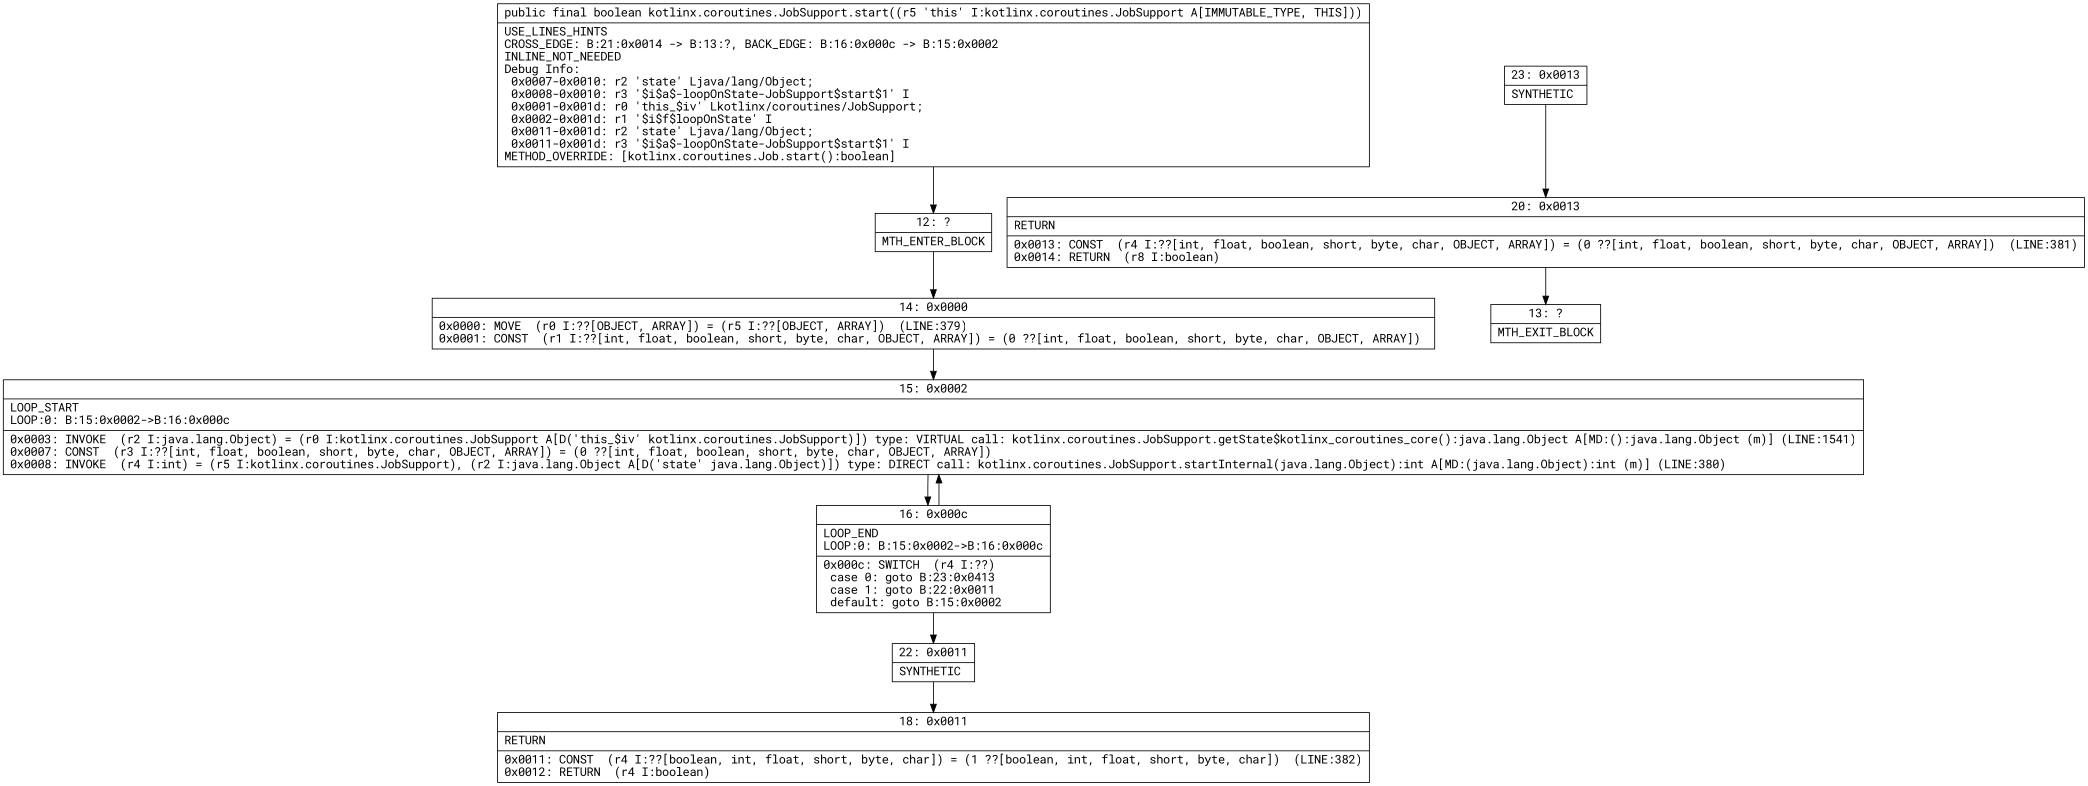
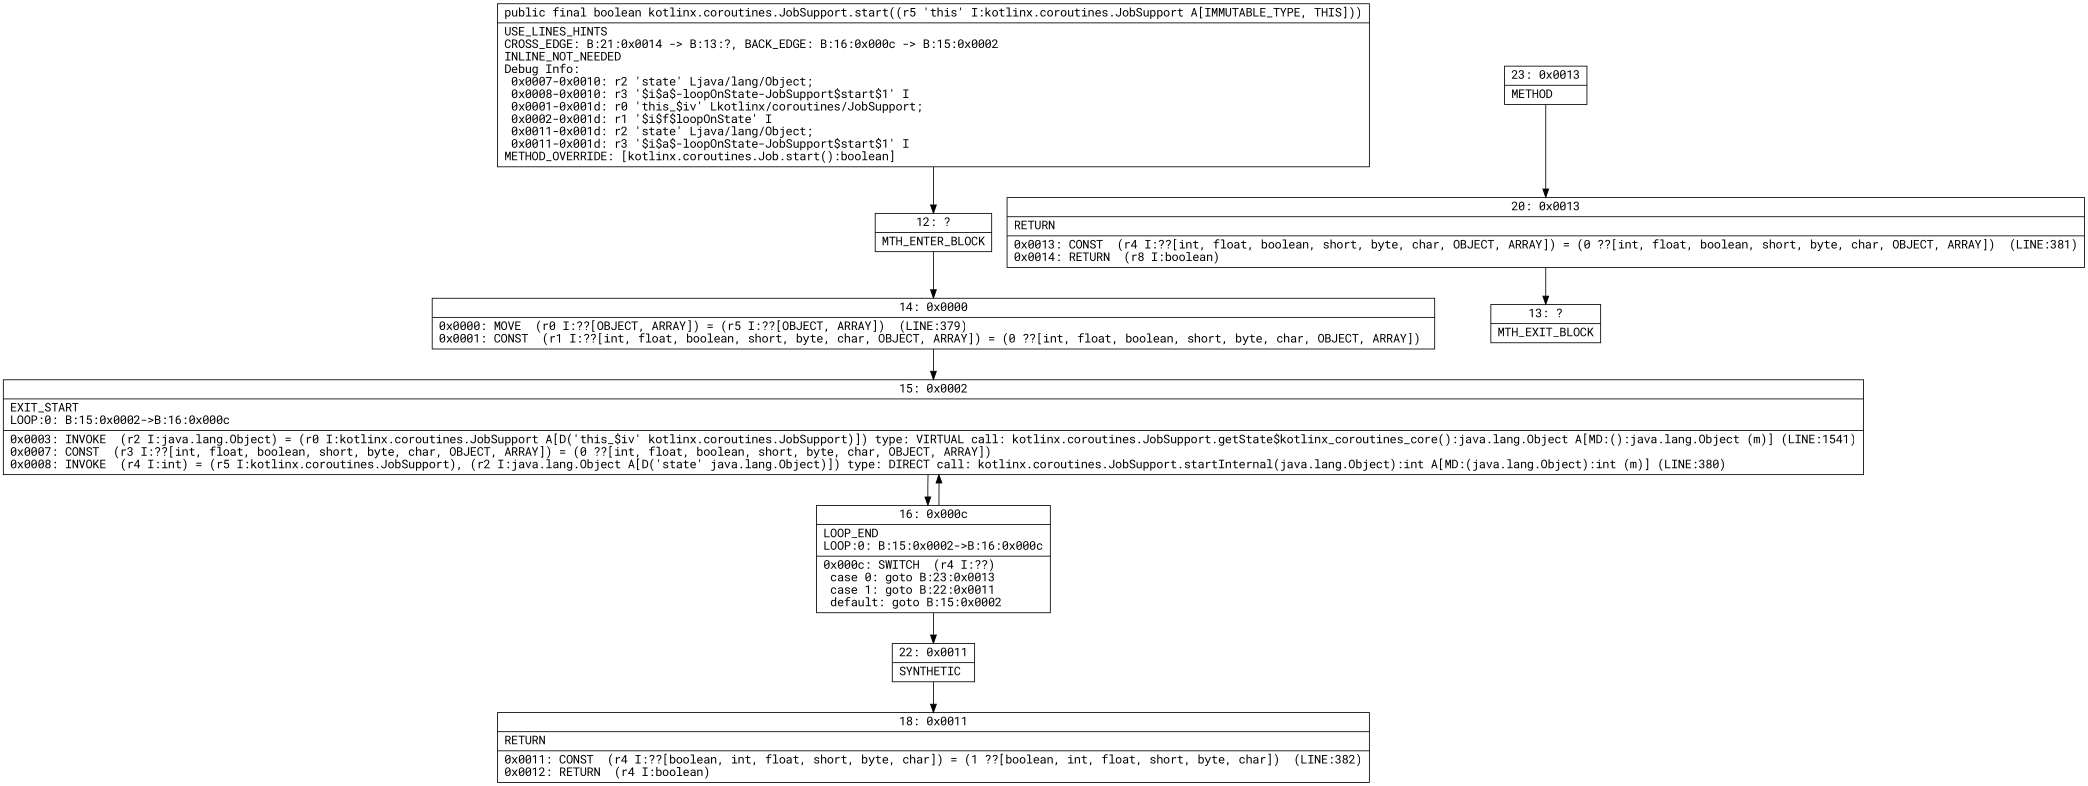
node "23: 0x0013": text "SYNTHETIC" -> "METHOD"
node "15: 0x0002": text "LOOP_START" -> "EXIT_START"
node "16: 0x000c": text "case 0: goto B:23:0x0413" -> "case 0: goto B:23:0x0013"
